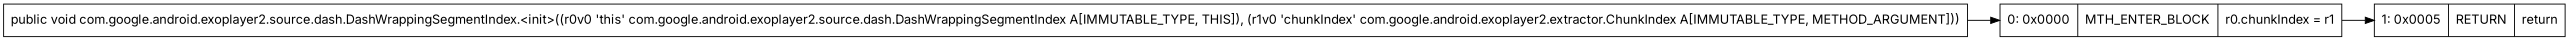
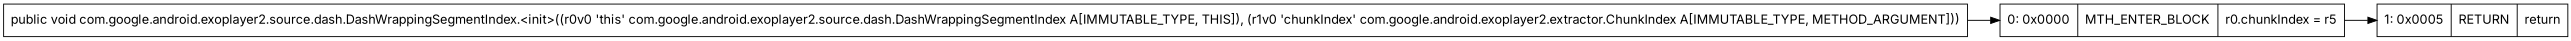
node "0: 0x0000": text "r0.chunkIndex = r1" -> "r0.chunkIndex = r5"
